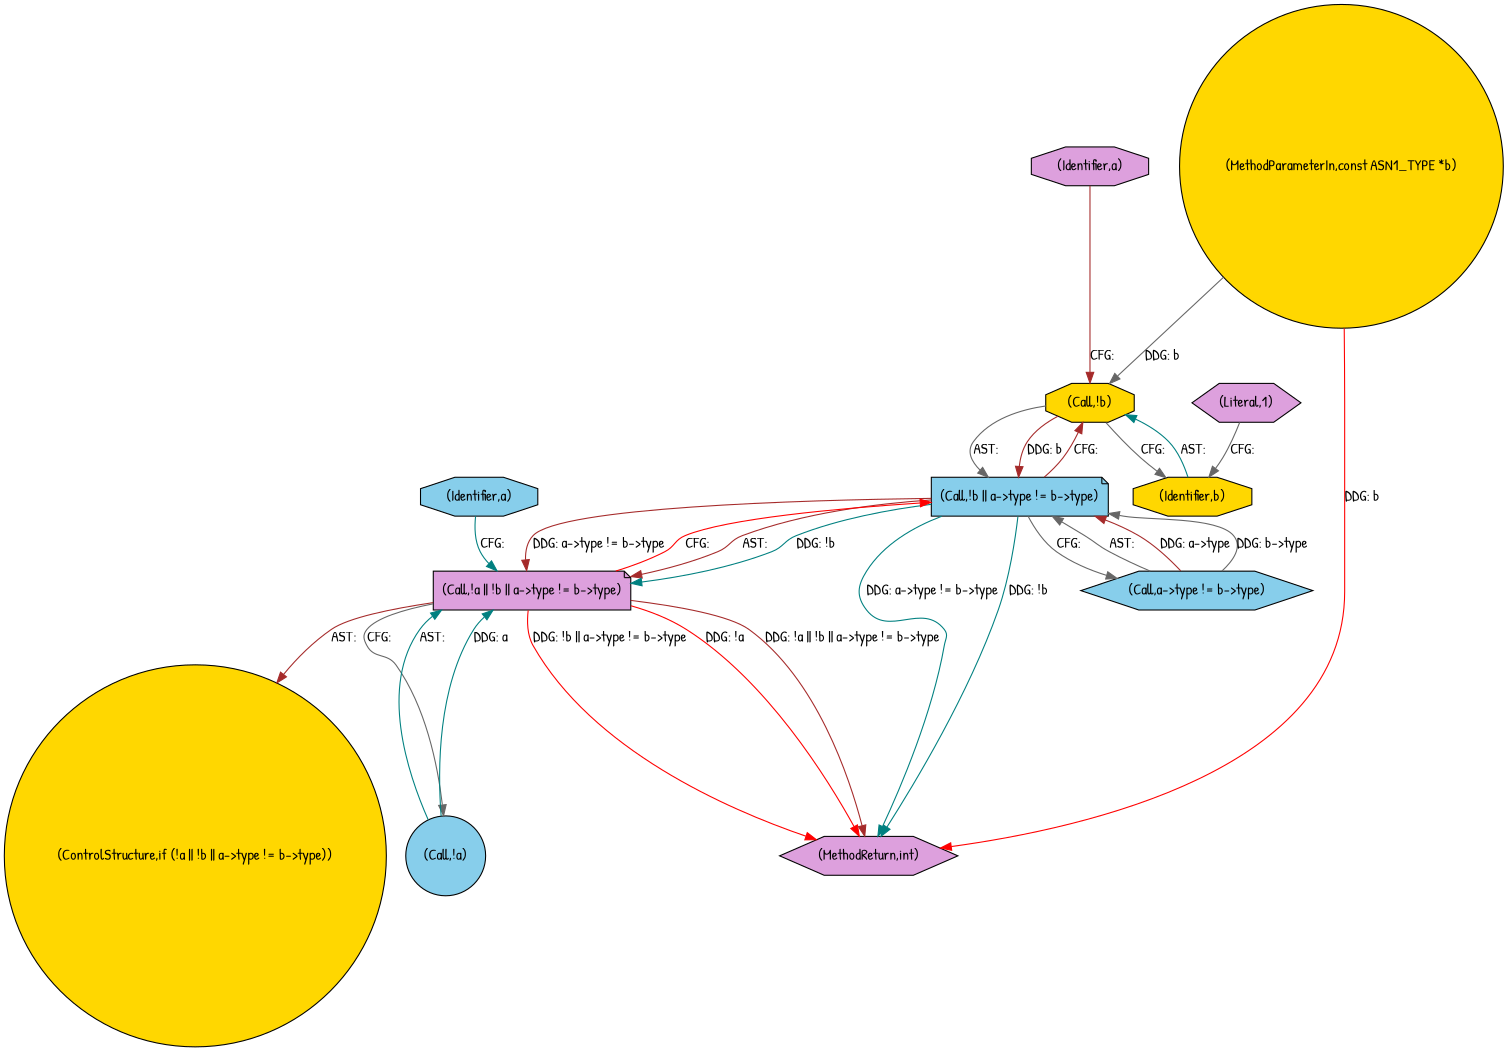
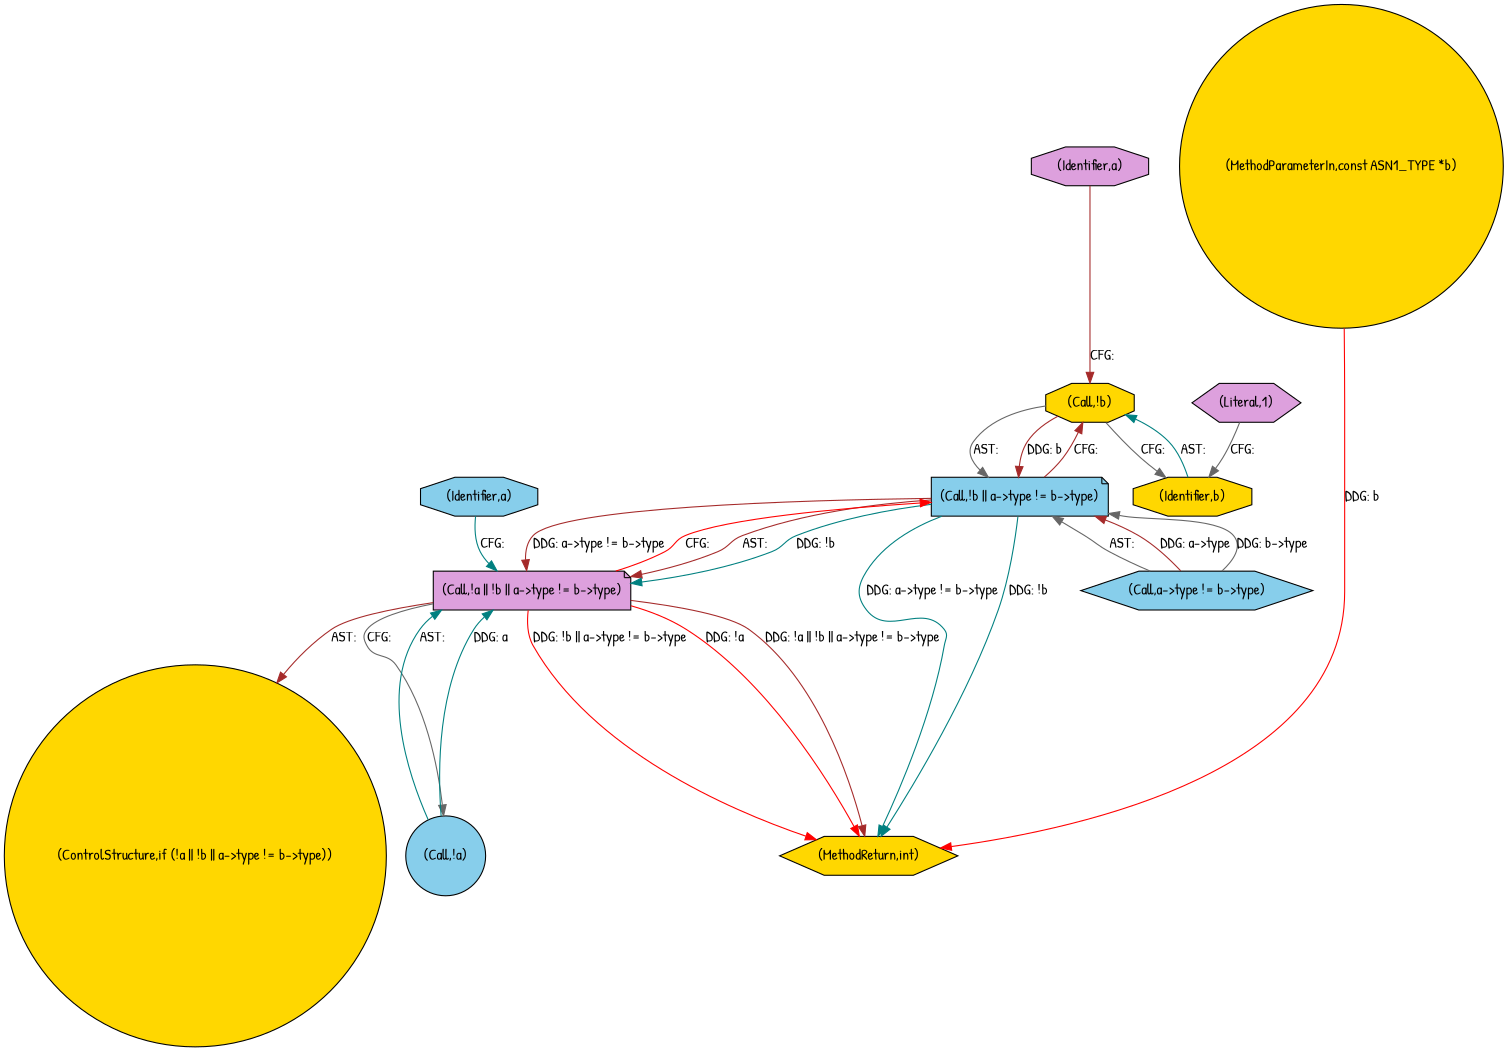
edge "(MethodParameterIn,const ASN1_TYPE *b)" -> "(Call,!b)": removed, label "DDG: b"
edge "(Call,!b || a->type != b->type)" -> "(Call,a->type != b->type)": removed, label "CFG:"
node "(MethodReturn,int)": fillcolor plum -> gold
